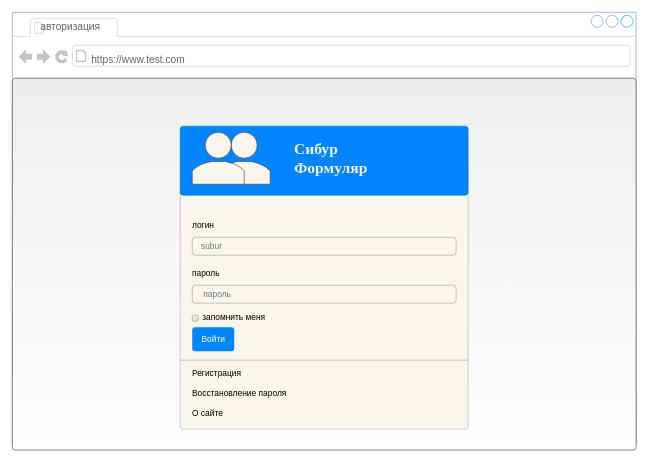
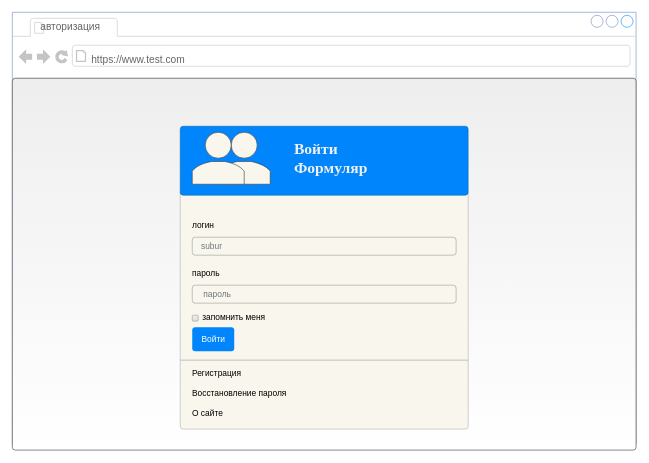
node "СибурФормуляр": label "СибурФормуляр" -> "ВойтиФормуляр"
